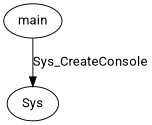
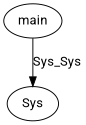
edge "main" -> "Sys": label "Sys_CreateConsole" -> "Sys_Sys"
